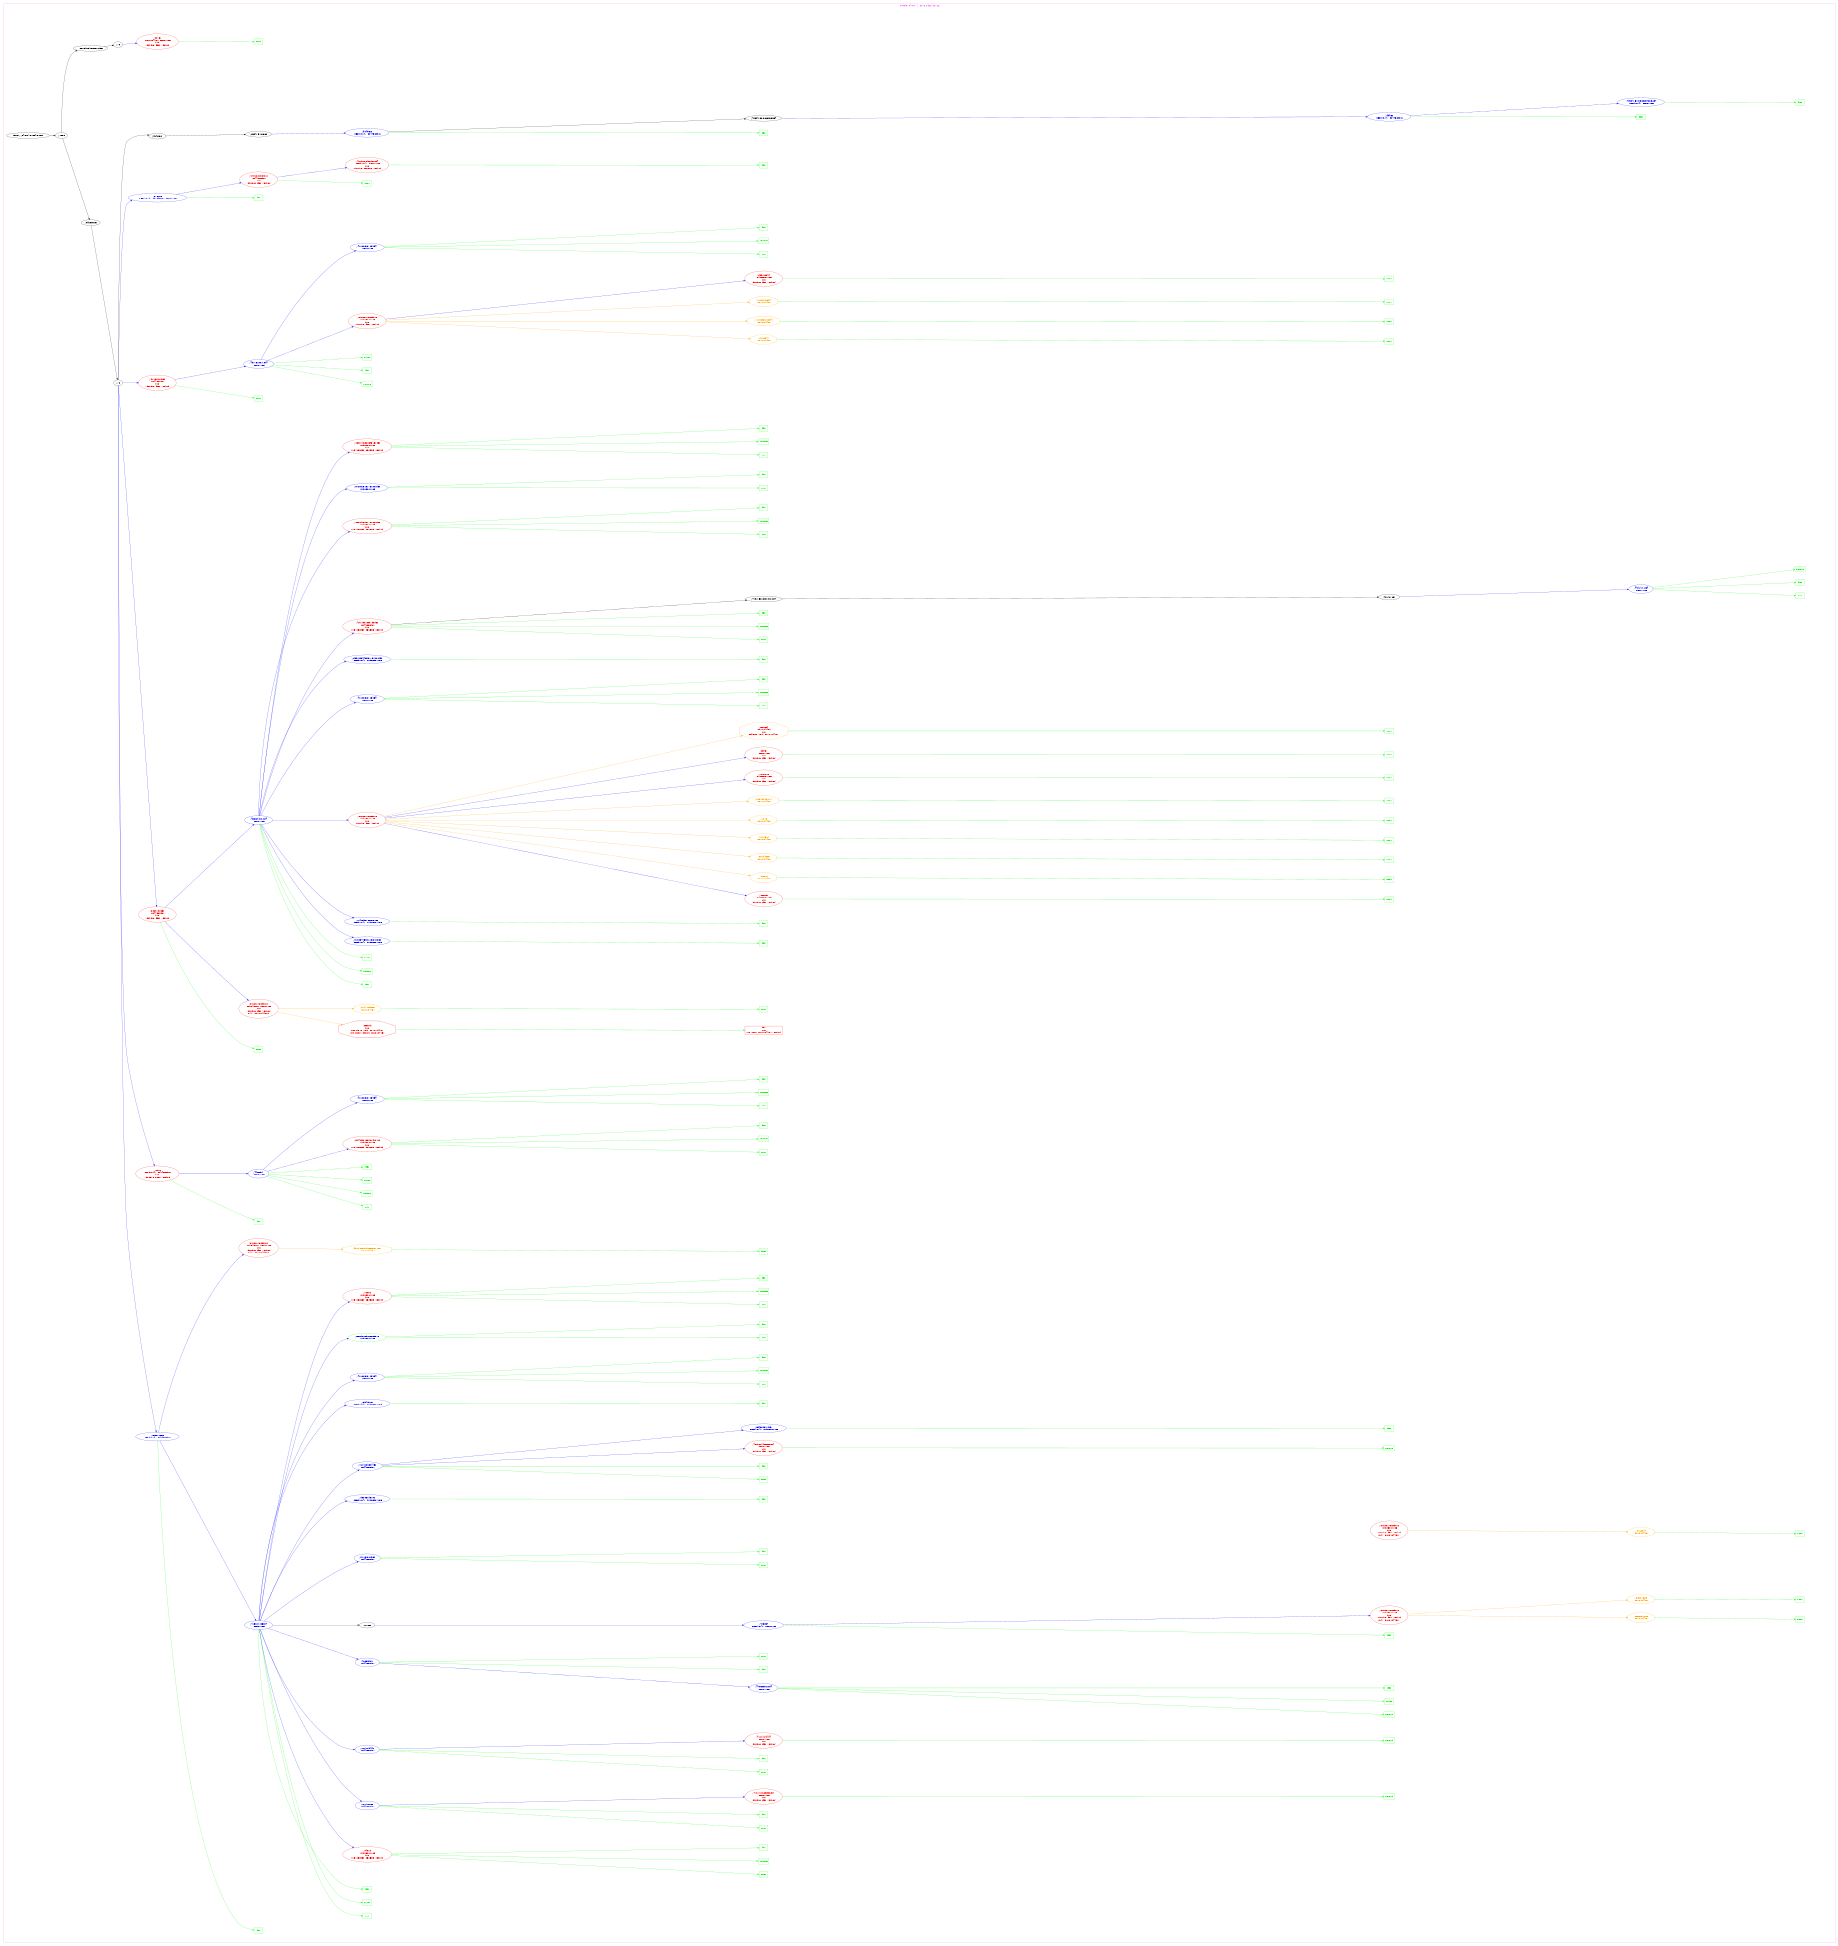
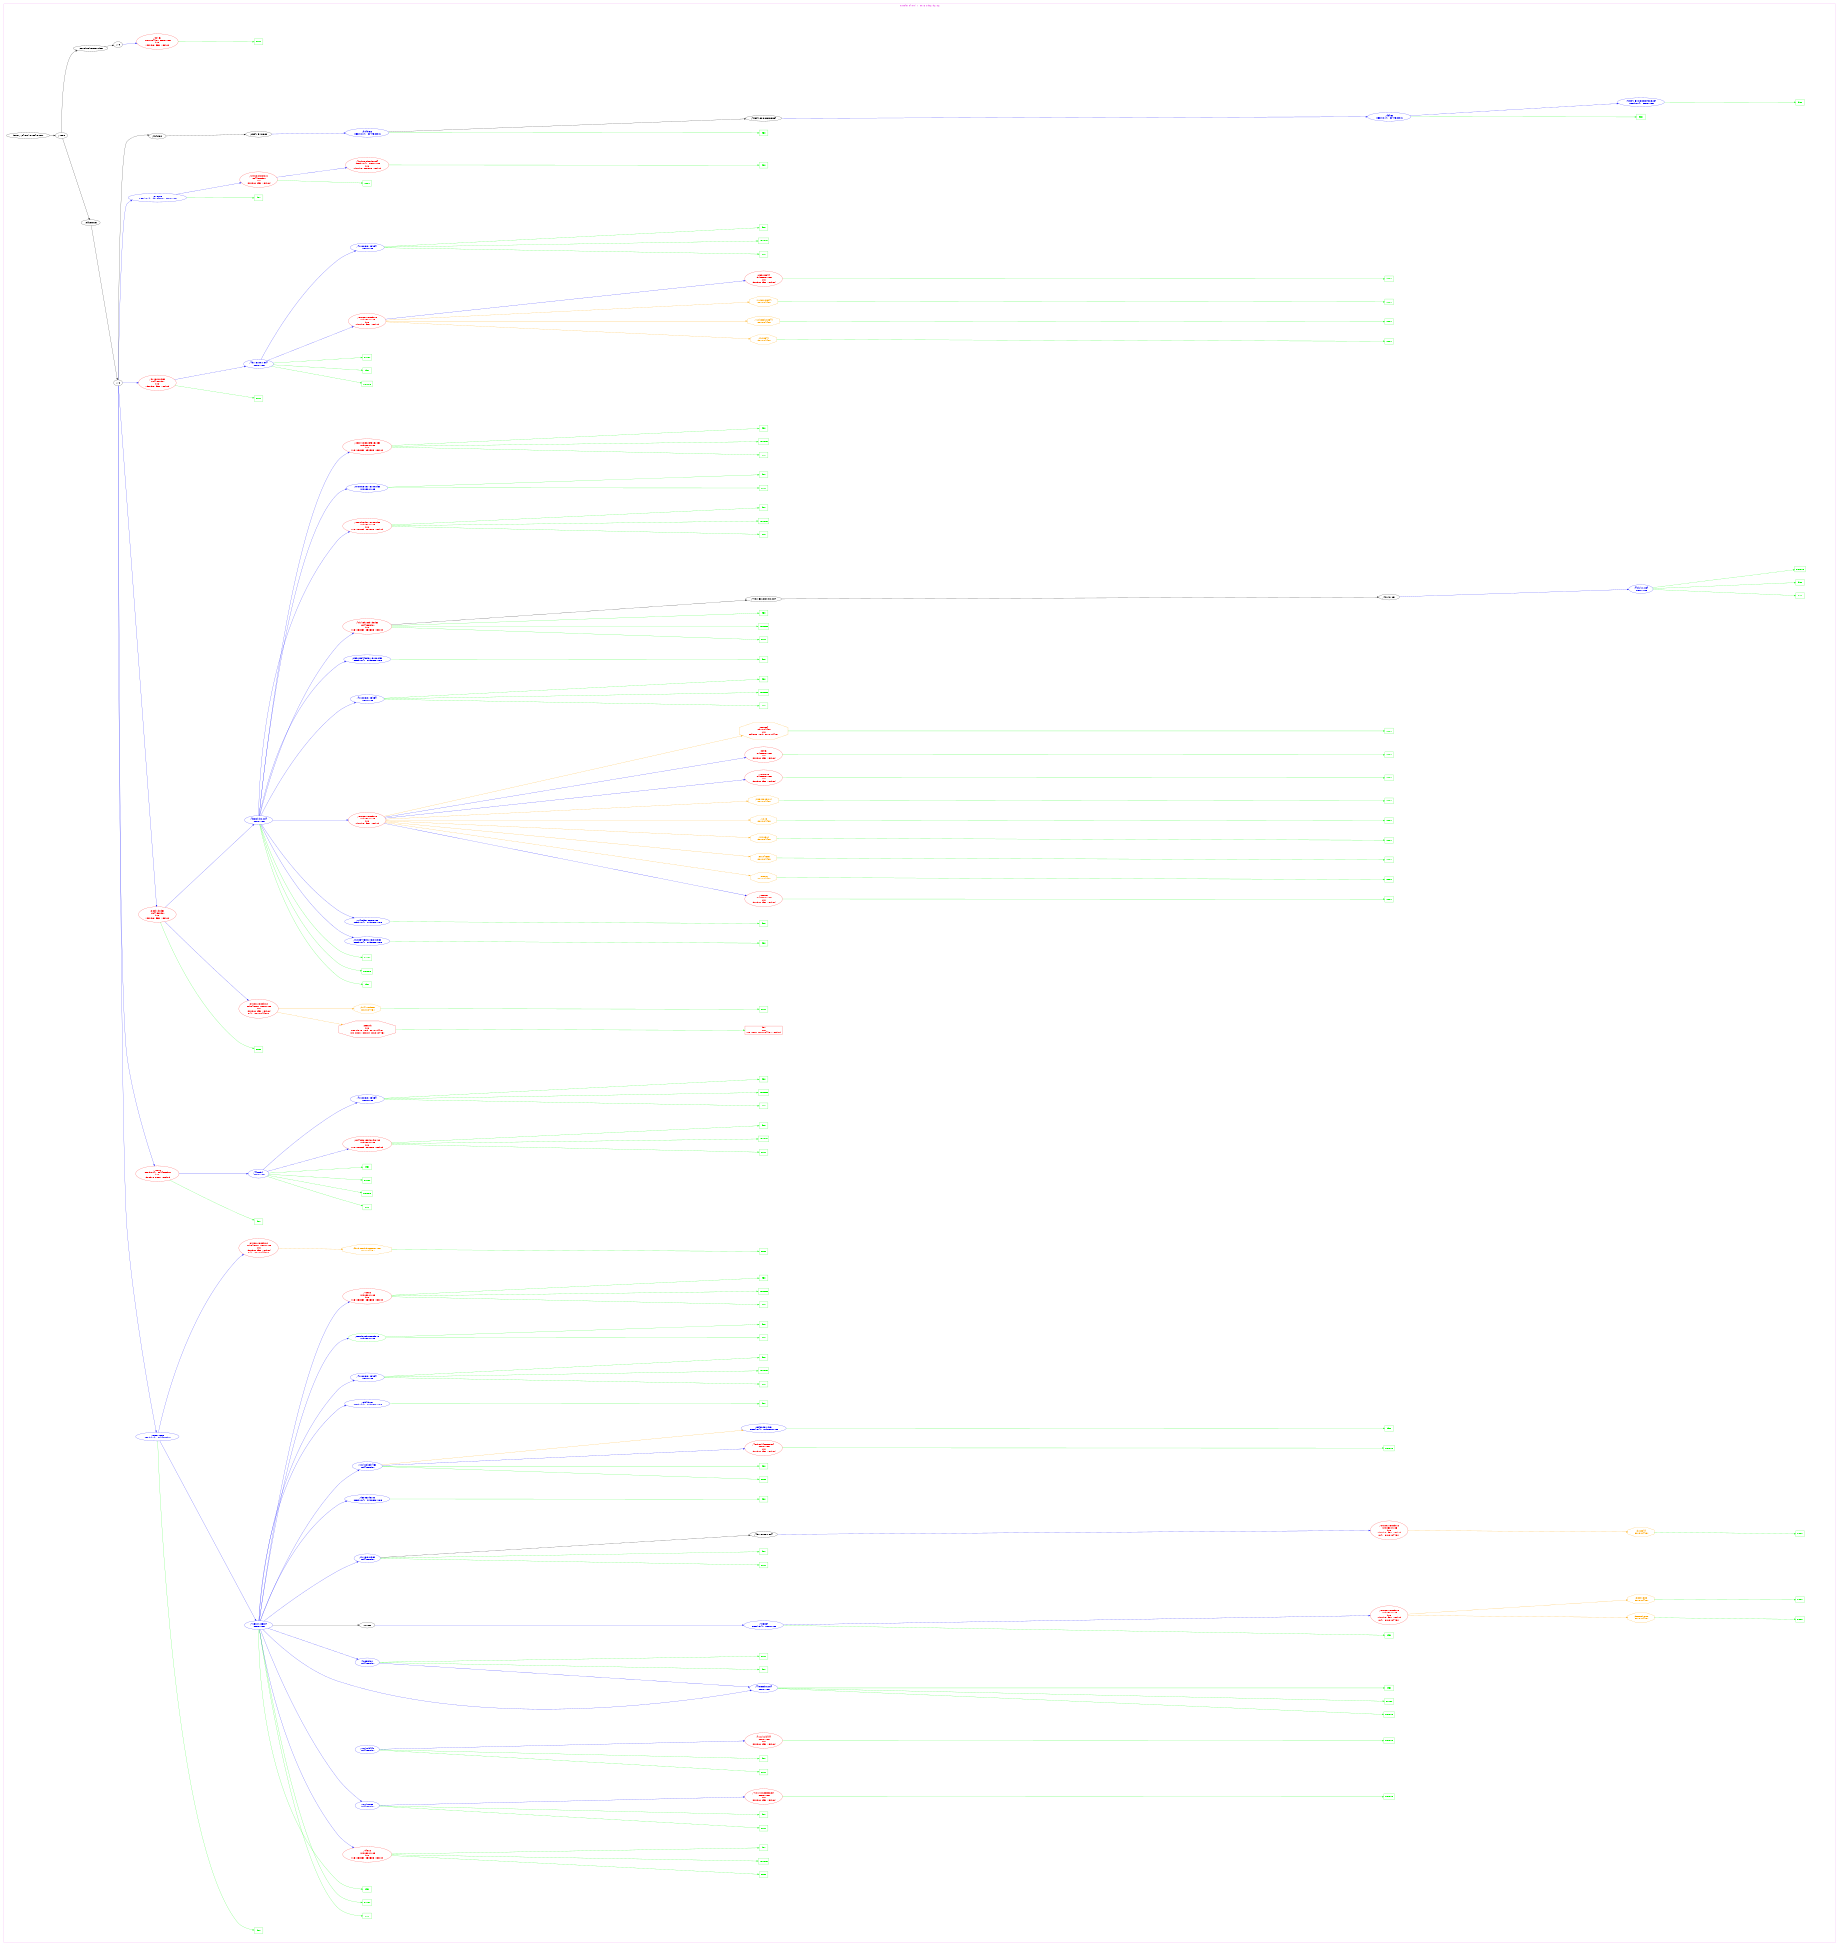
node "/delay Resource but Missing GET Method": label "/delay Resource but Missing GET Method" -> "/delay SubResource but Missing GET Method"
edge "/workSchedules Collection" -> "/calendarView Read-Only SubResource": color blue -> orange
node "/{inventoryId}": added
edge "/{resourceId} Resource" -> "/workSkills Collection": now "/{resourceId} Resource" -> "/{locationId} Resource"
